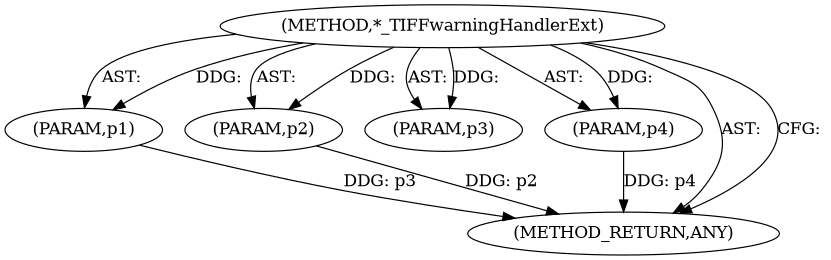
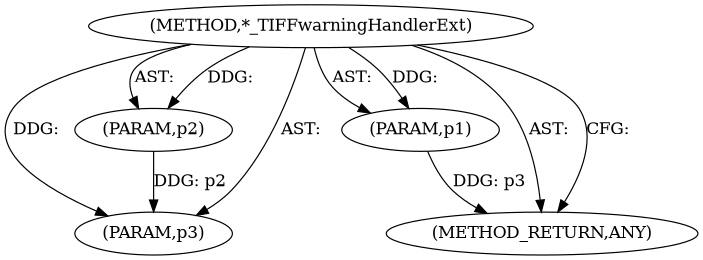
node "(PARAM,p4)": removed
edge "(PARAM,p2)" -> "(METHOD_RETURN,ANY)": now "(PARAM,p2)" -> "(PARAM,p3)"
